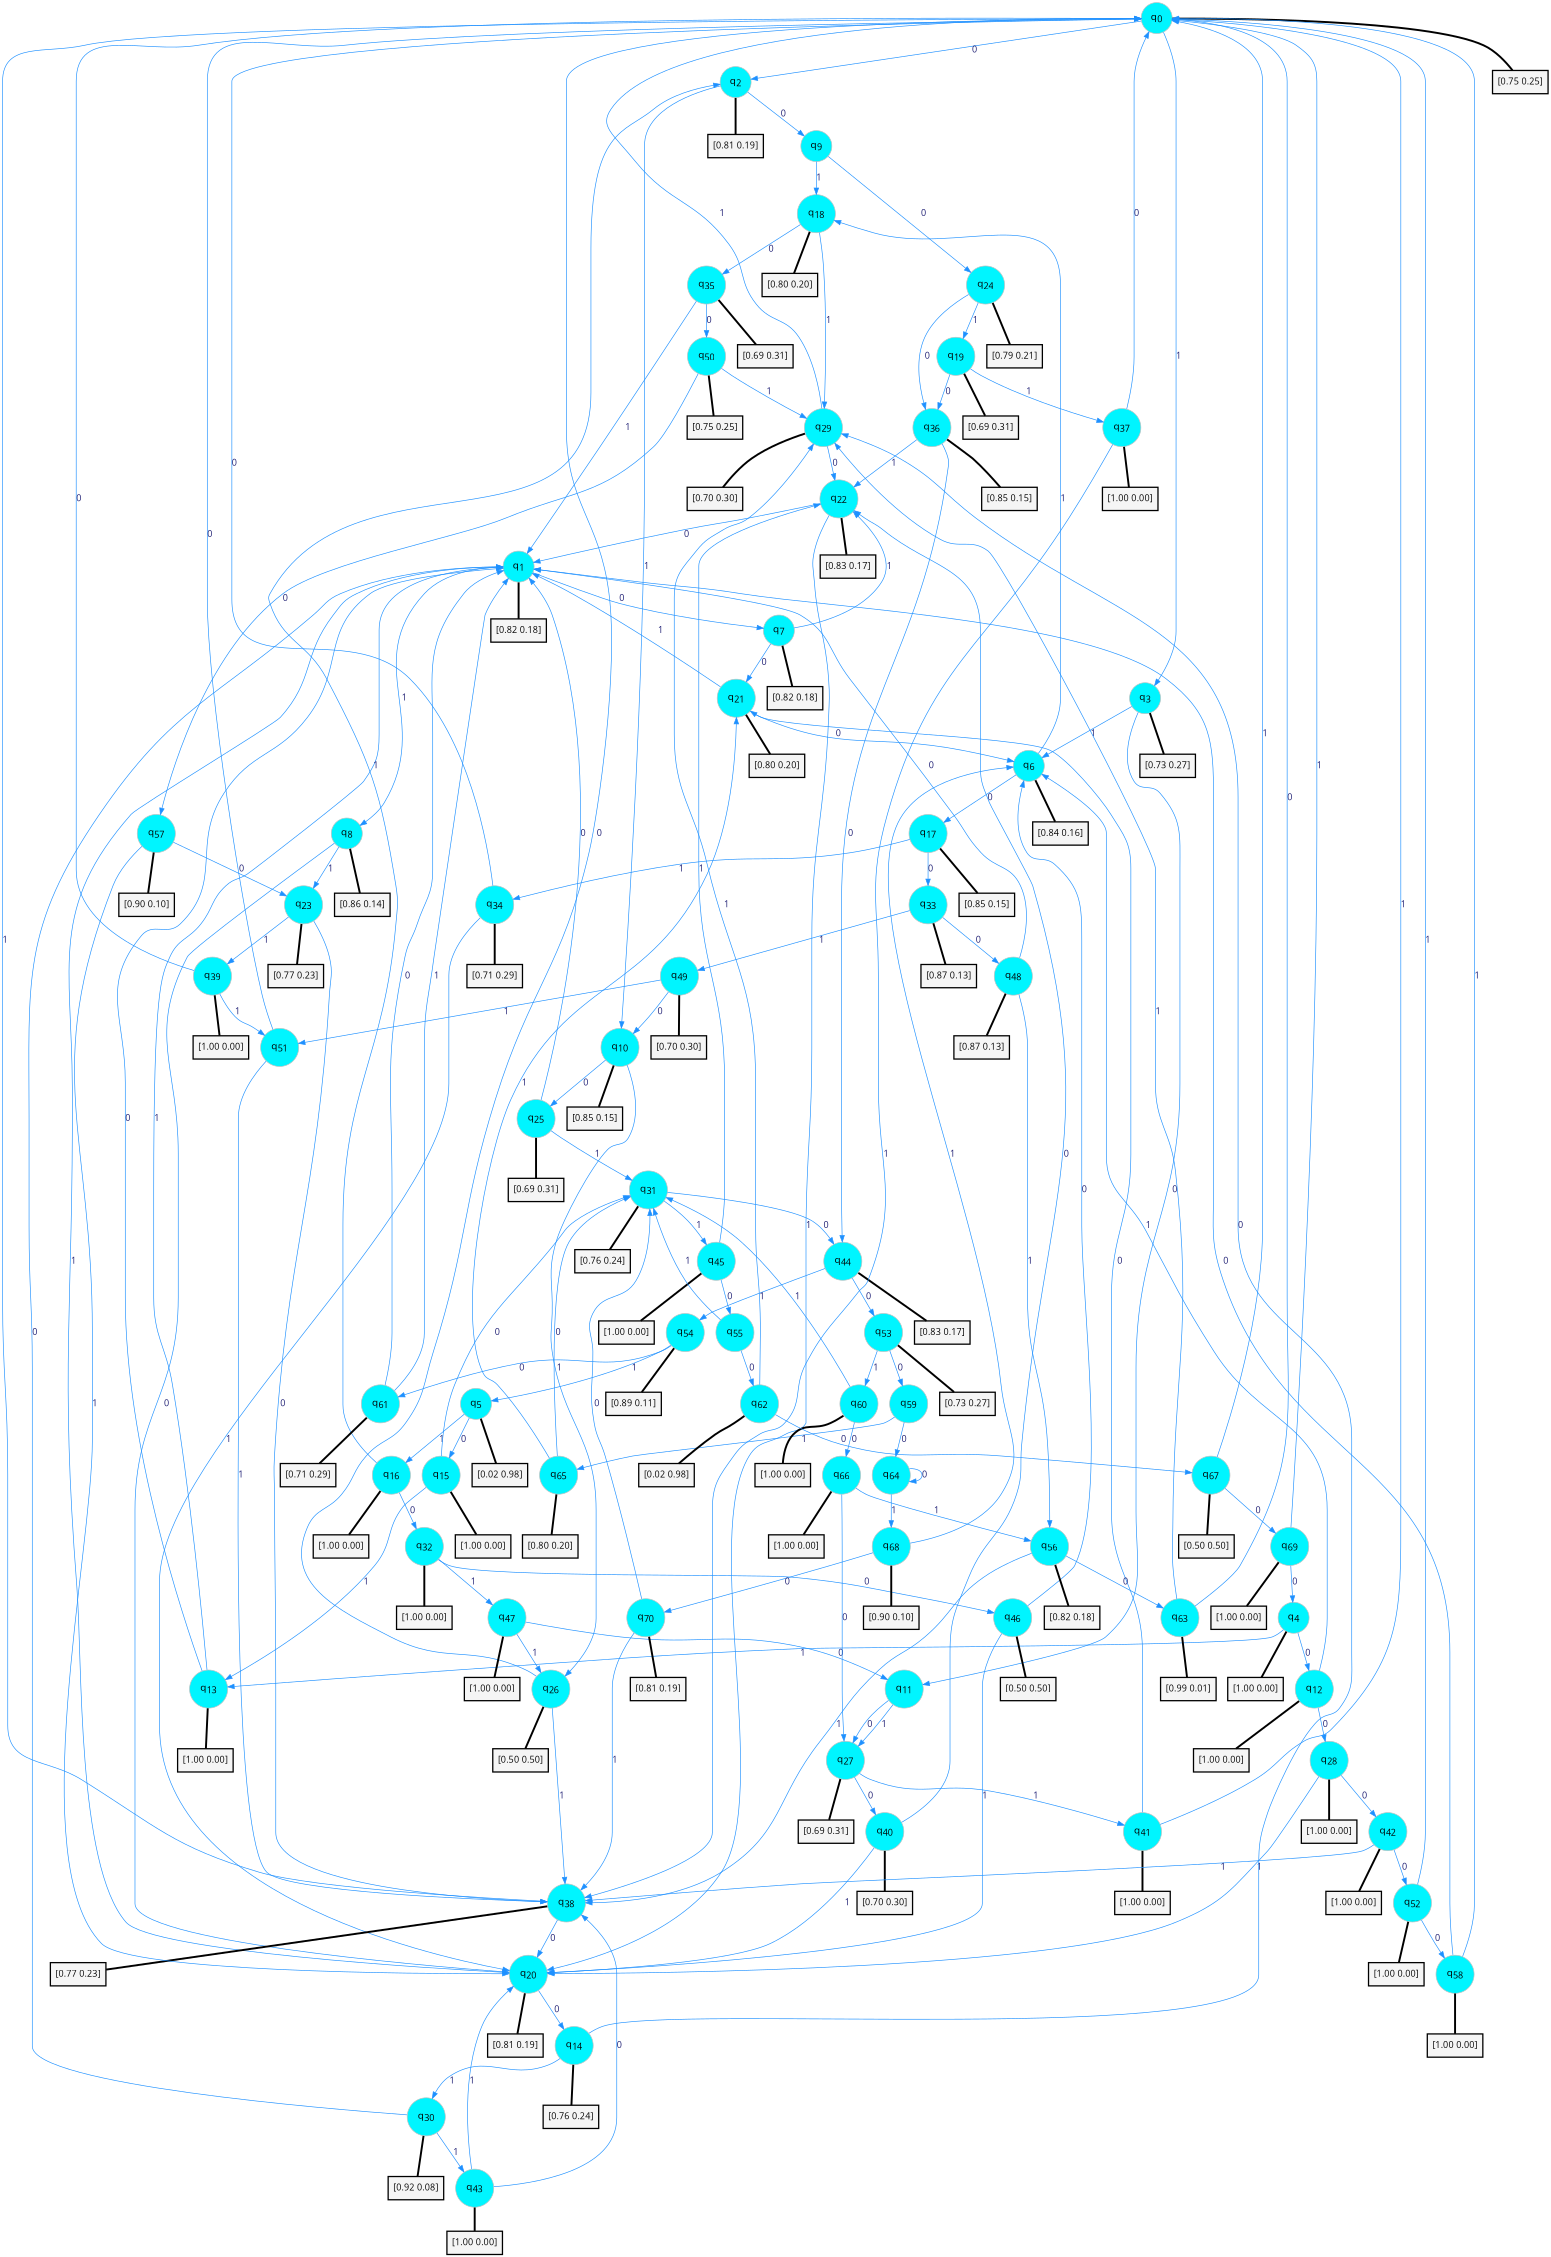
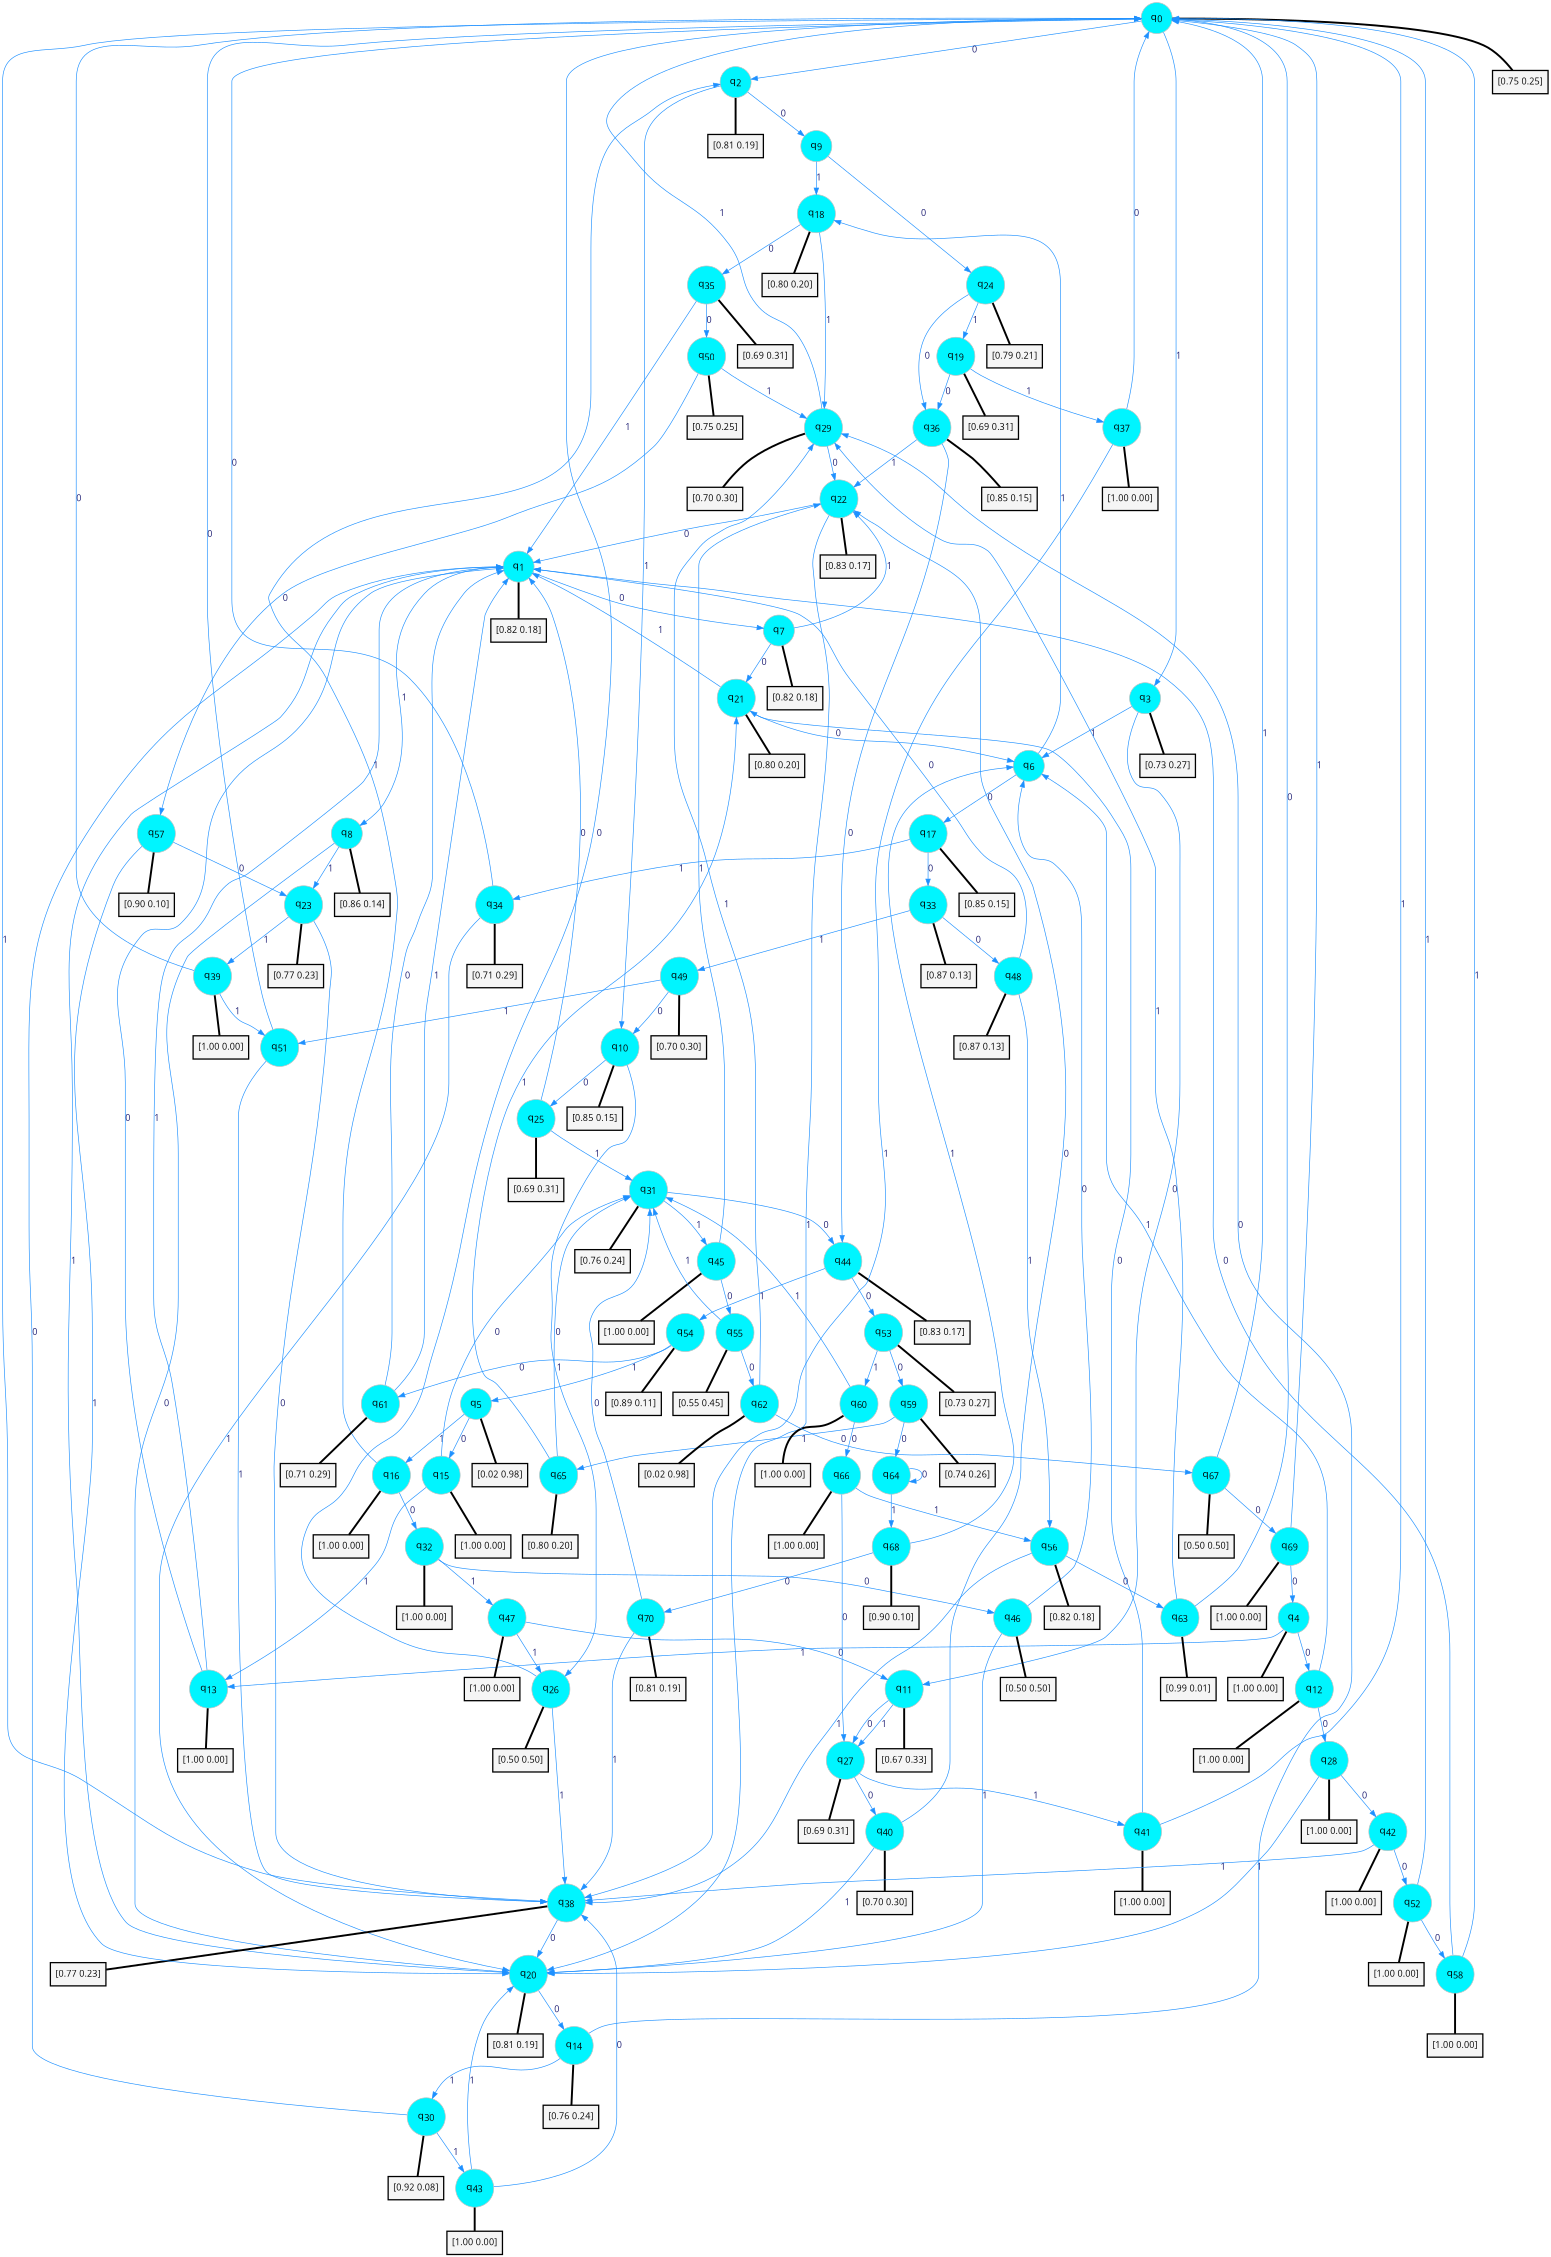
node "[0.84 0.16]": removed
node "[0.55 0.45]": added
node "[0.74 0.26]": added
node "[0.67 0.33]": added
